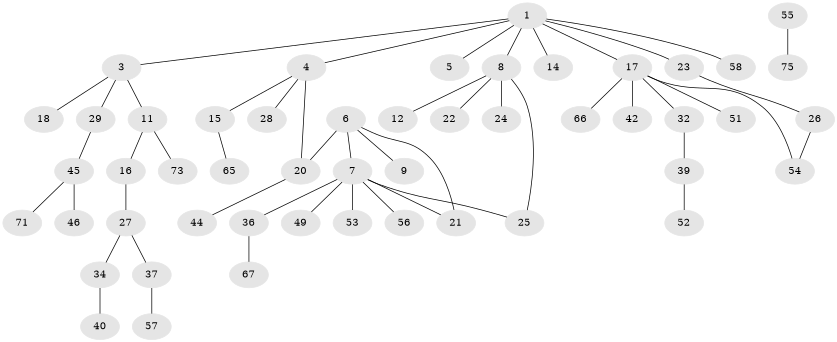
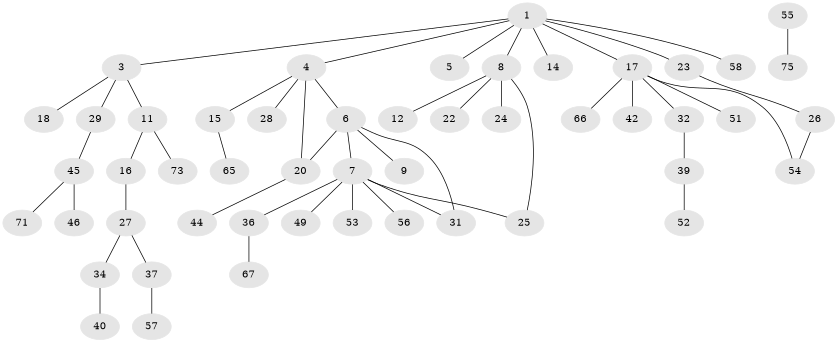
edge "4" -- "6": added
node "21": label "21" -> "31"
